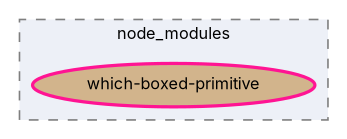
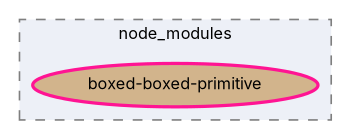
node "which-boxed-primitive": label "which-boxed-primitive" -> "boxed-boxed-primitive"
